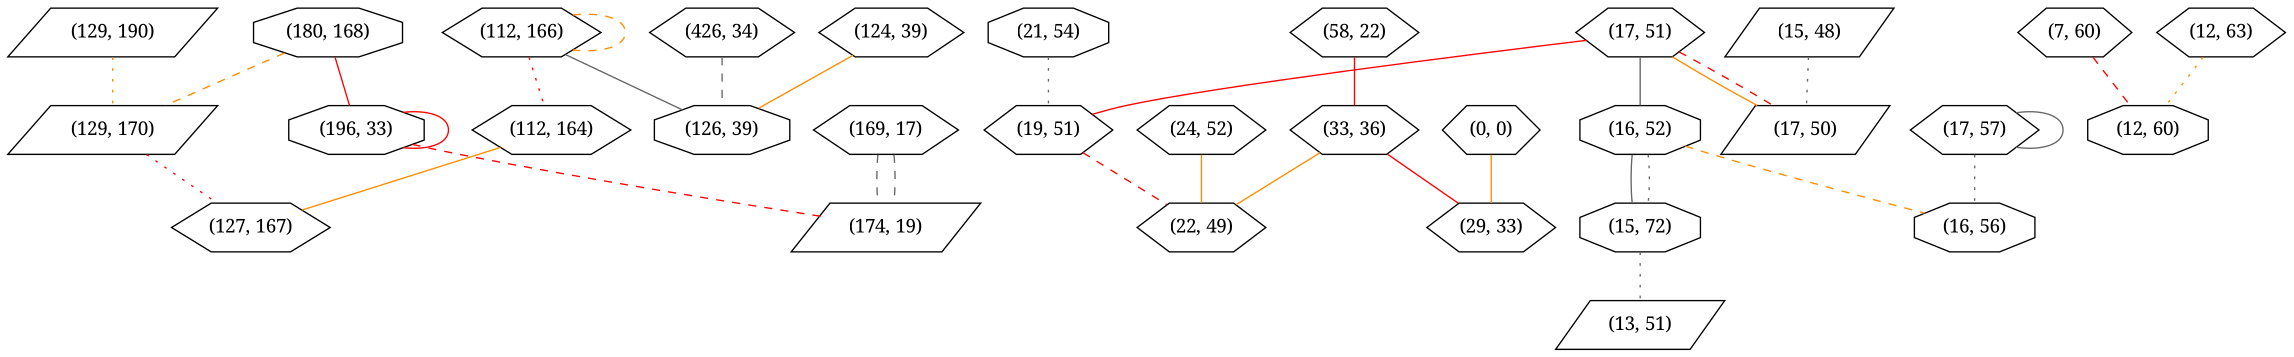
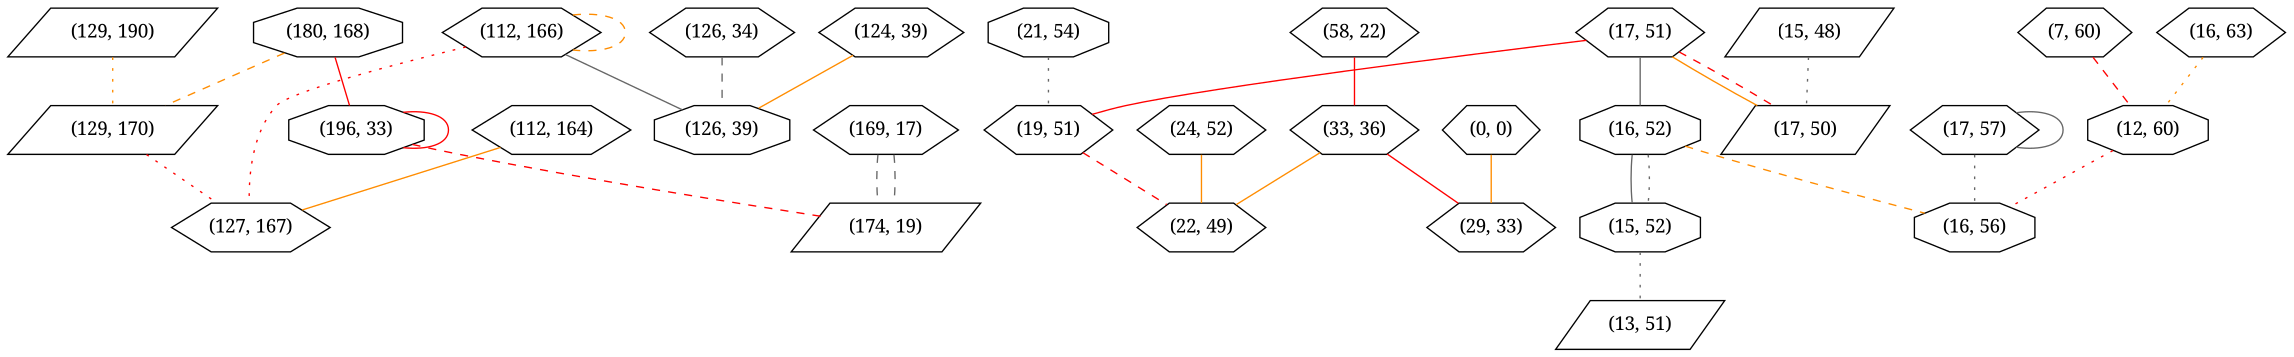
node "(426, 34)": label "(426, 34)" -> "(126, 34)"
node "(12, 63)": label "(12, 63)" -> "(16, 63)"
edge "(112, 166)" -- "(112, 164)": now "(112, 166)" -- "(127, 167)"
edge "(12, 60)" -- "(16, 56)": added
node "(15, 72)": label "(15, 72)" -> "(15, 52)"
